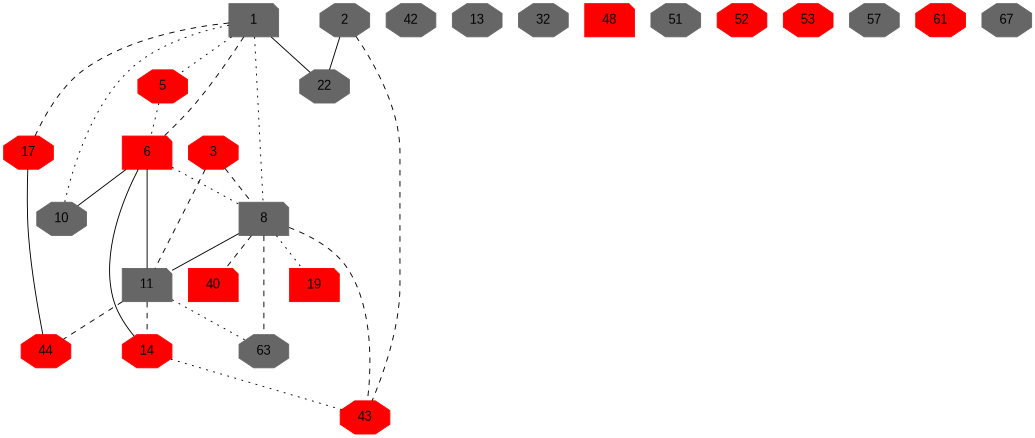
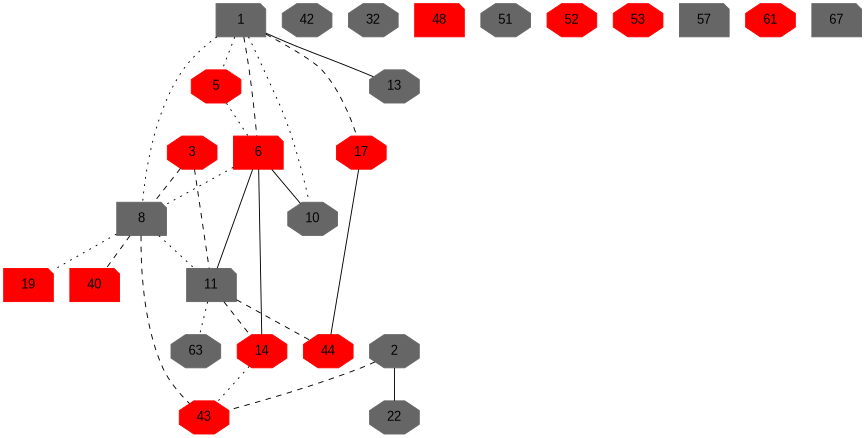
node "57": shape octagon -> note
node "67": shape octagon -> note
edge "1" -- "22": now "1" -- "13"
edge "8" -- "11": style solid -> dotted
edge "8" -- "63": removed
